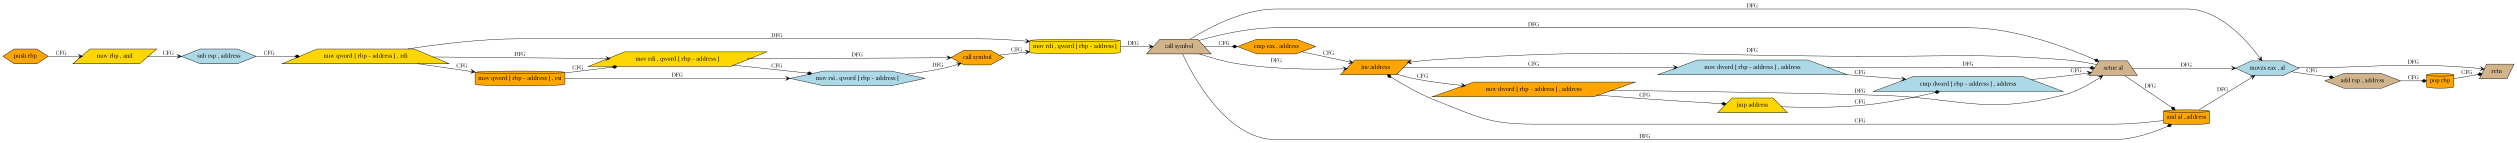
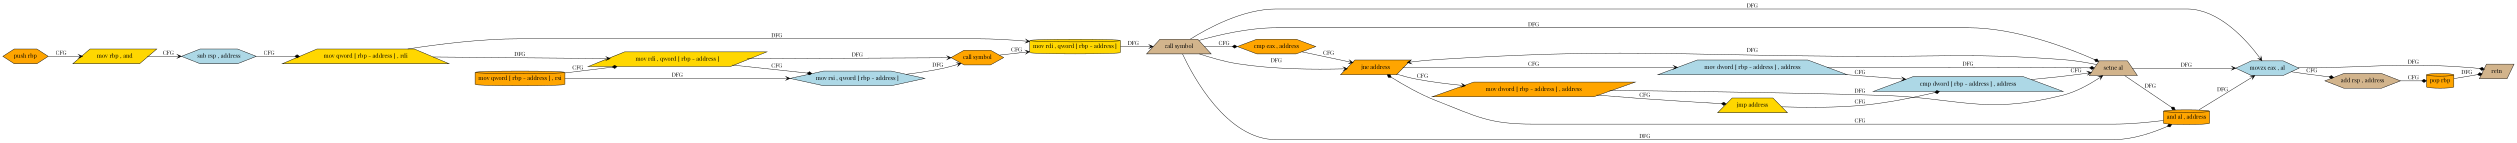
edge "movzx eax , al" -> "retn": arrowhead vee -> diamond
edge "mov qword [ rbp - address ] , rdi" -> "mov qword [ rbp - address ] , rsi": removed, label "CFG"
edge "pop rbp" -> "retn": label "CFG" -> "DFG"
